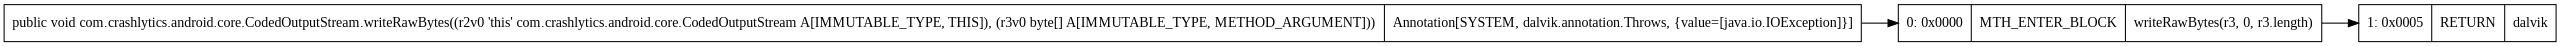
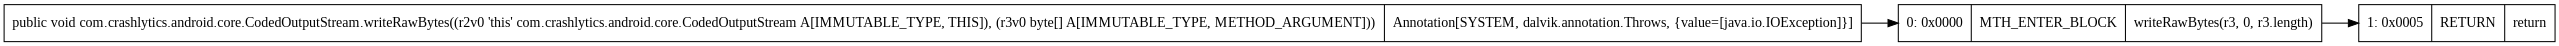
node "1: 0x0005": text "dalvik" -> "return"
